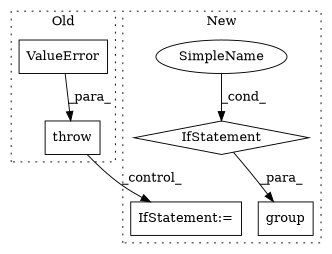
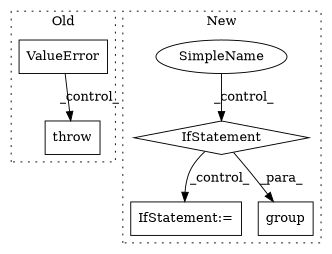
edge "ValueError" -> "throw": label "_para_" -> "_control_"
edge "SimpleName" -> "IfStatement": label "_cond_" -> "_control_"
edge "throw" -> "IfStatement:=": now "IfStatement" -> "IfStatement:="
